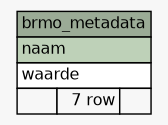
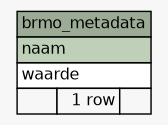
node "brmo_metadata": text "7 row" -> "1 row"
